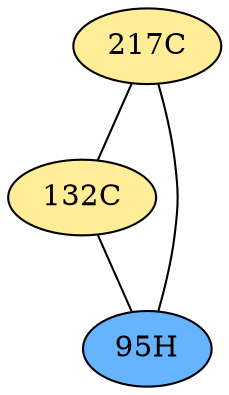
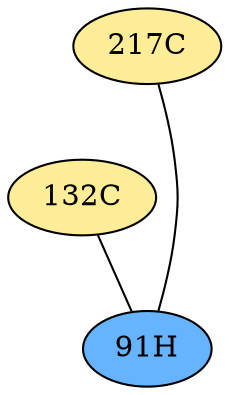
edge "217C" -- "132C": removed
node "95H": label "95H" -> "91H"
